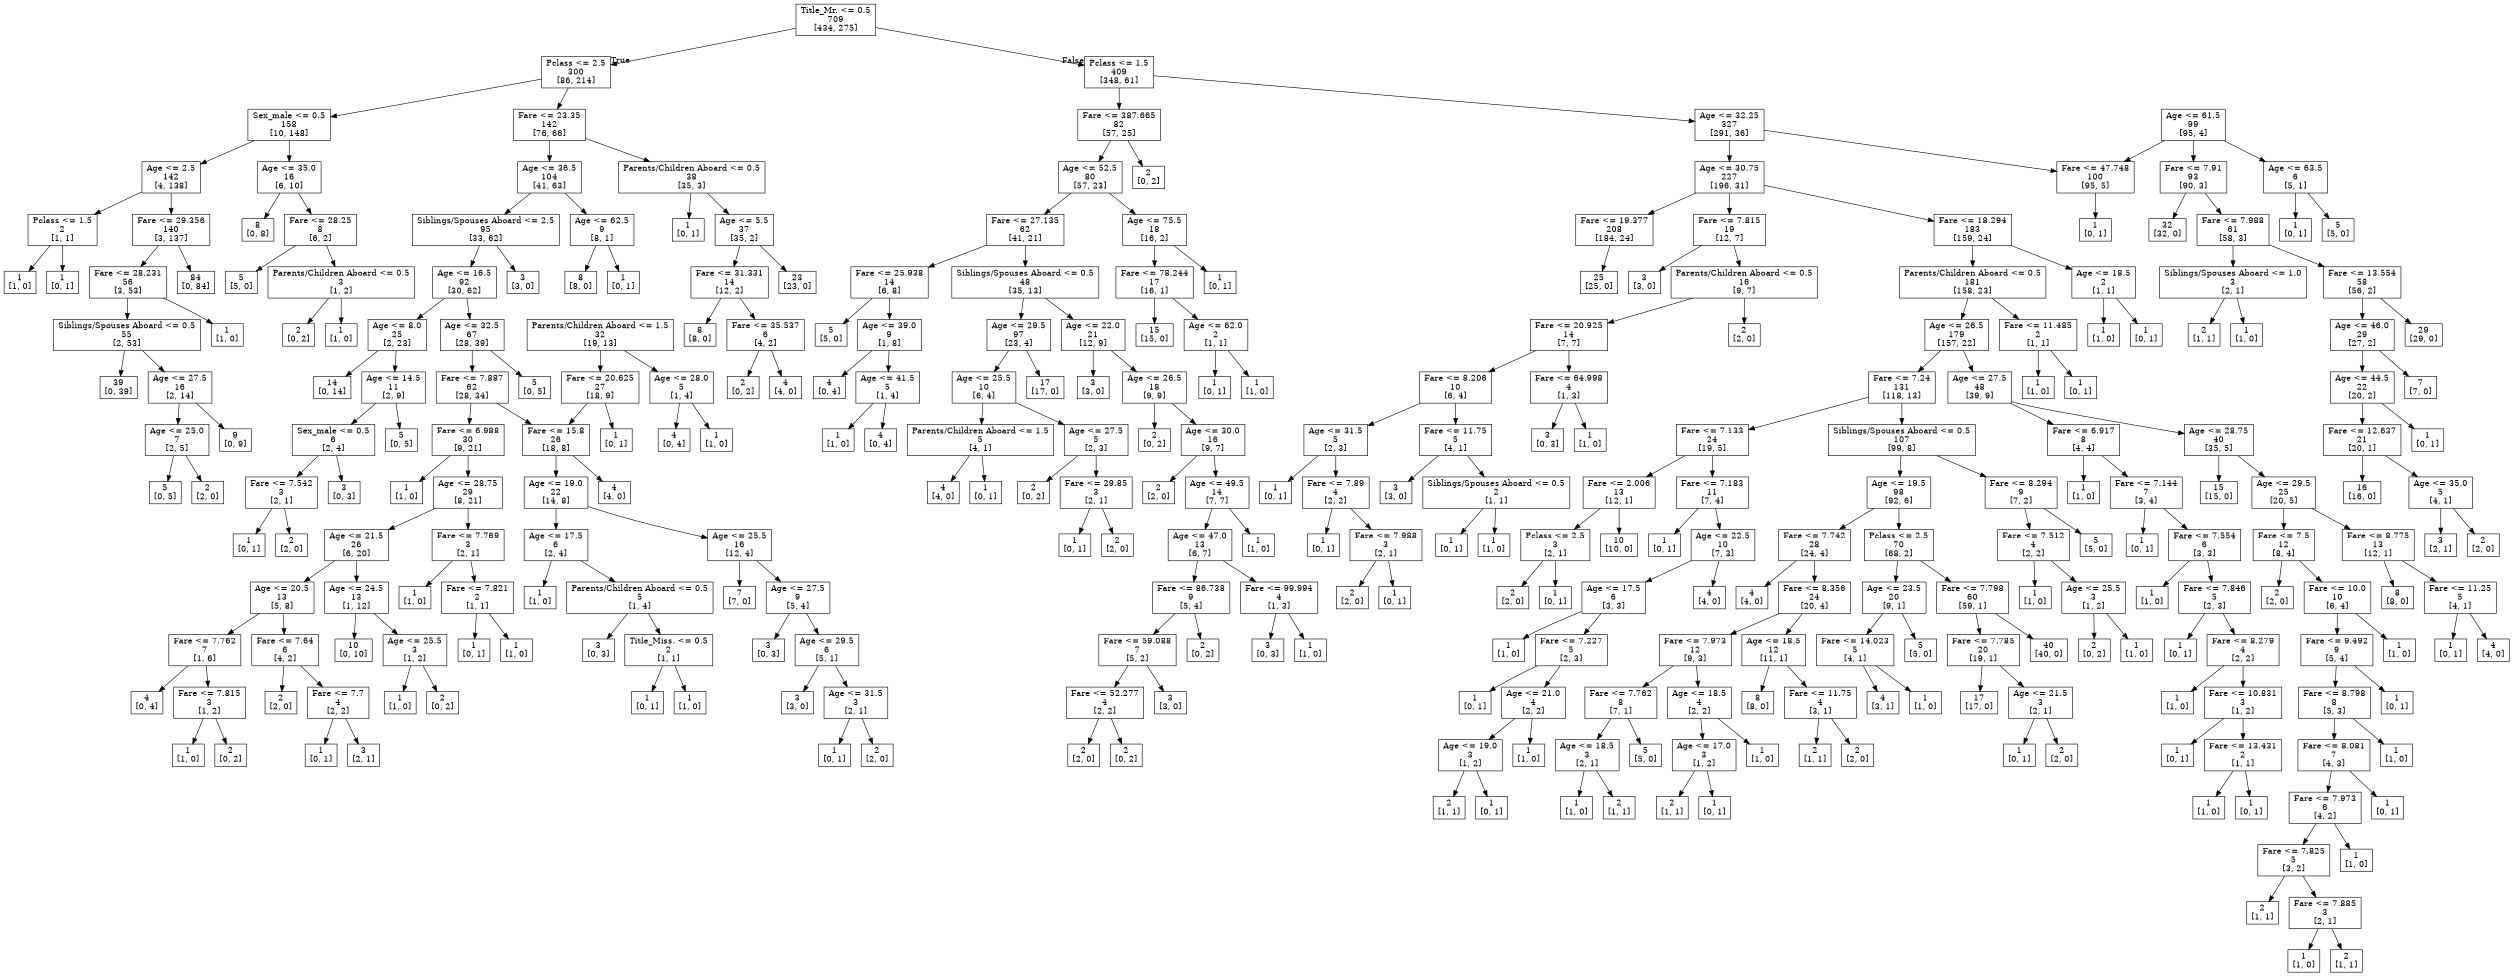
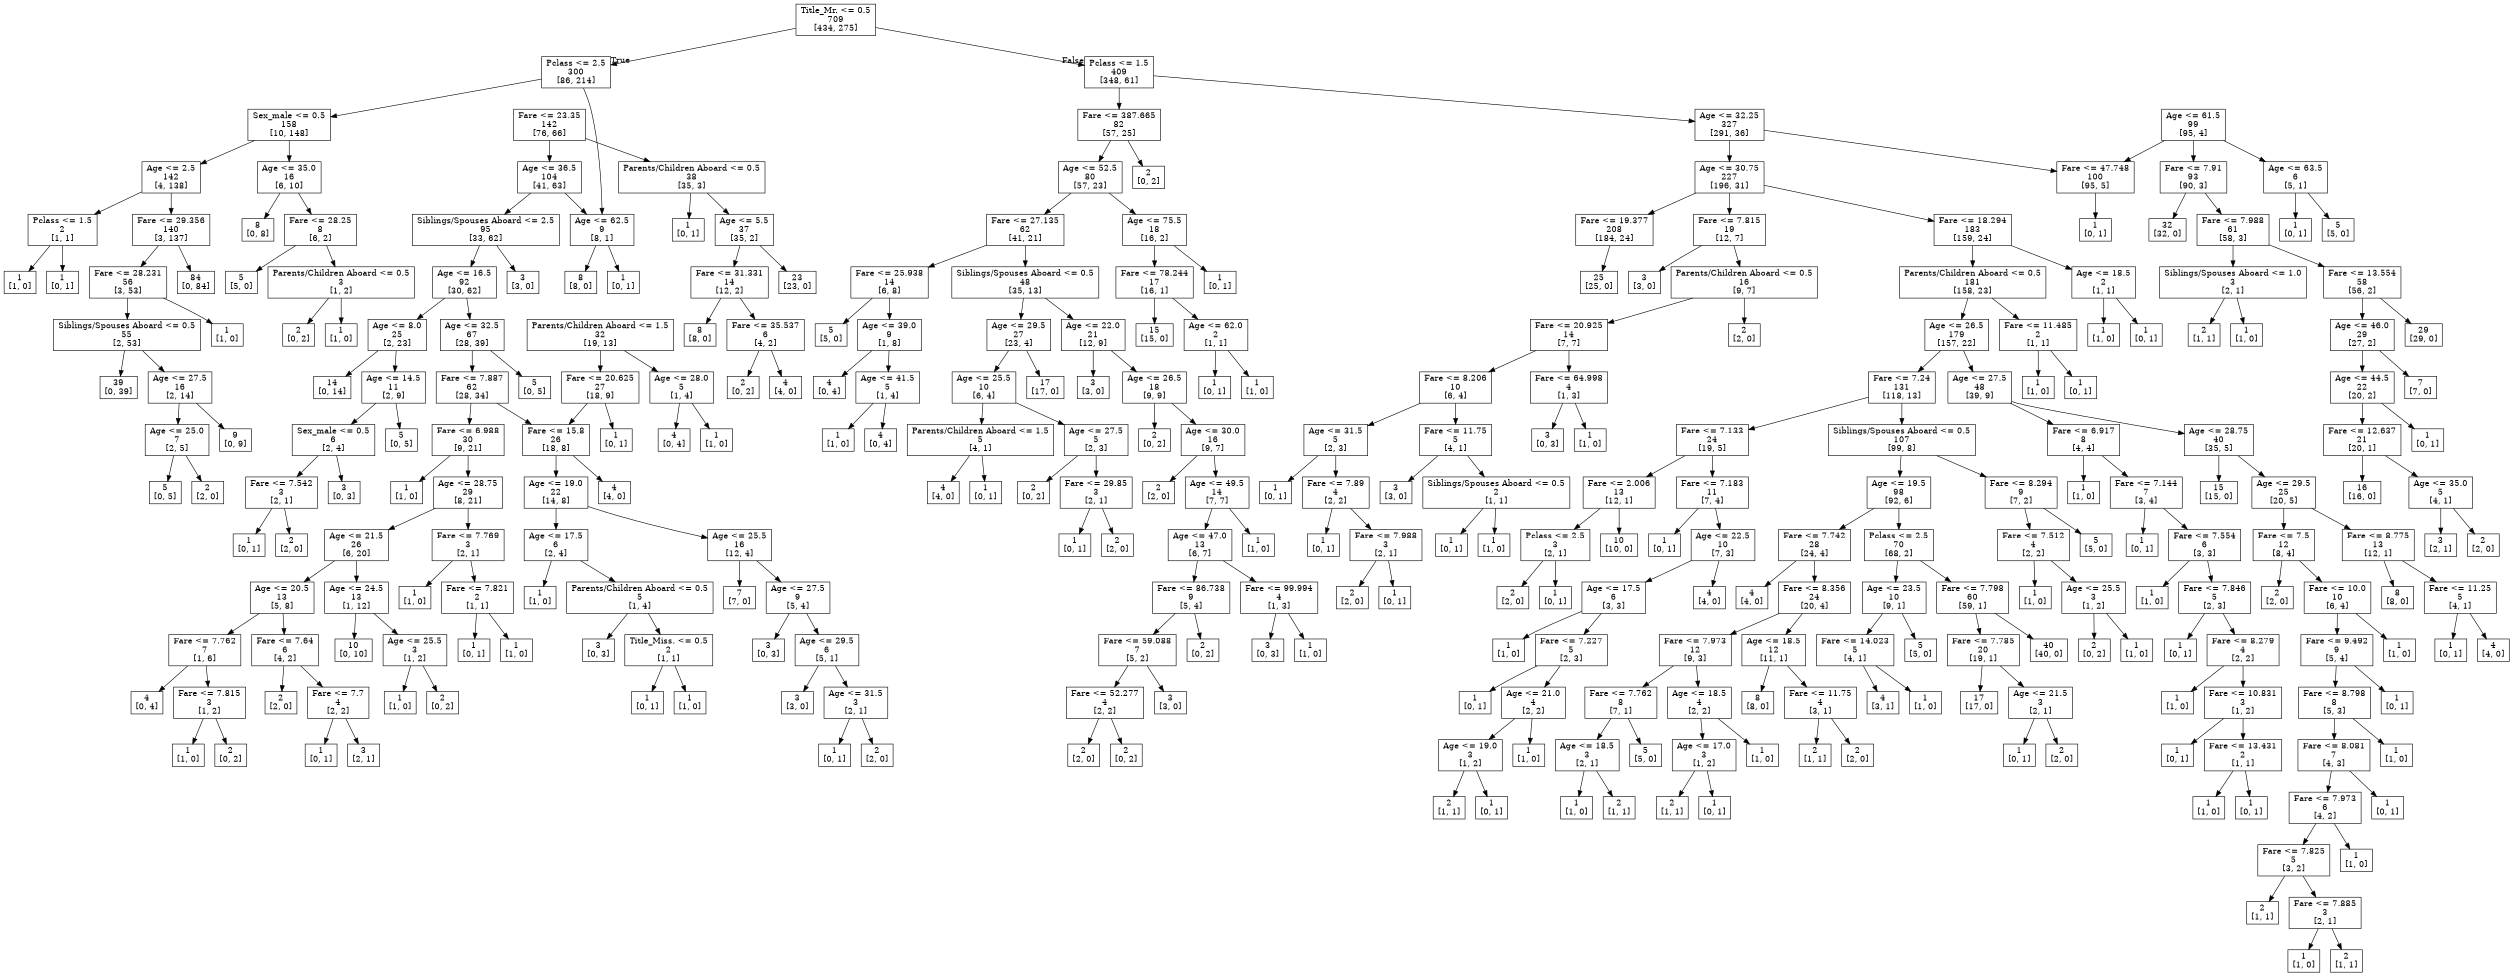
edge "Pclass <= 2.5 300 [86, 214]" -> "Fare <= 23.35 142 [76, 66]": now "Pclass <= 2.5 300 [86, 214]" -> "Age <= 62.5 9 [8, 1]"
node "Age <= 29.5 97 [23, 4]": label "Age <= 29.5 97 [23, 4]" -> "Age <= 29.5 27 [23, 4]"
node "Age <= 23.5 20 [9, 1]": label "Age <= 23.5 20 [9, 1]" -> "Age <= 23.5 10 [9, 1]"
